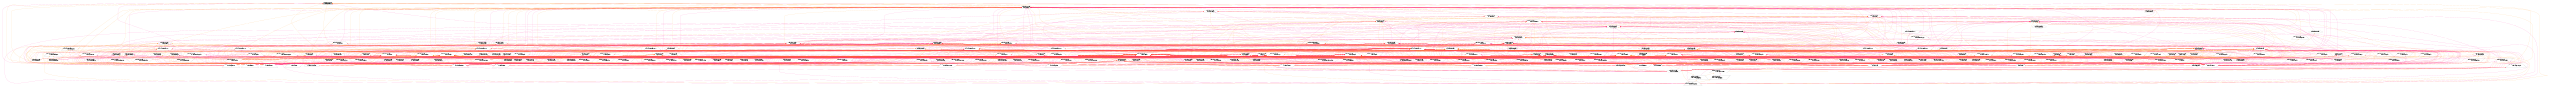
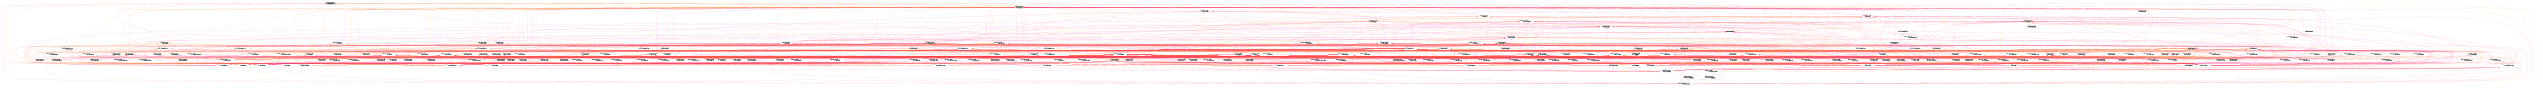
node "/home/runner/work/doxygen /doxygen/src/dotclassgraph.cpp": shape parallelogram -> note
